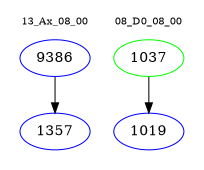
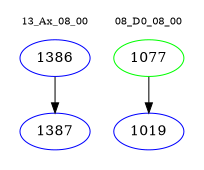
node "9386": label "9386" -> "1386"
node "1037": label "1037" -> "1077"
node "1357": label "1357" -> "1387"
